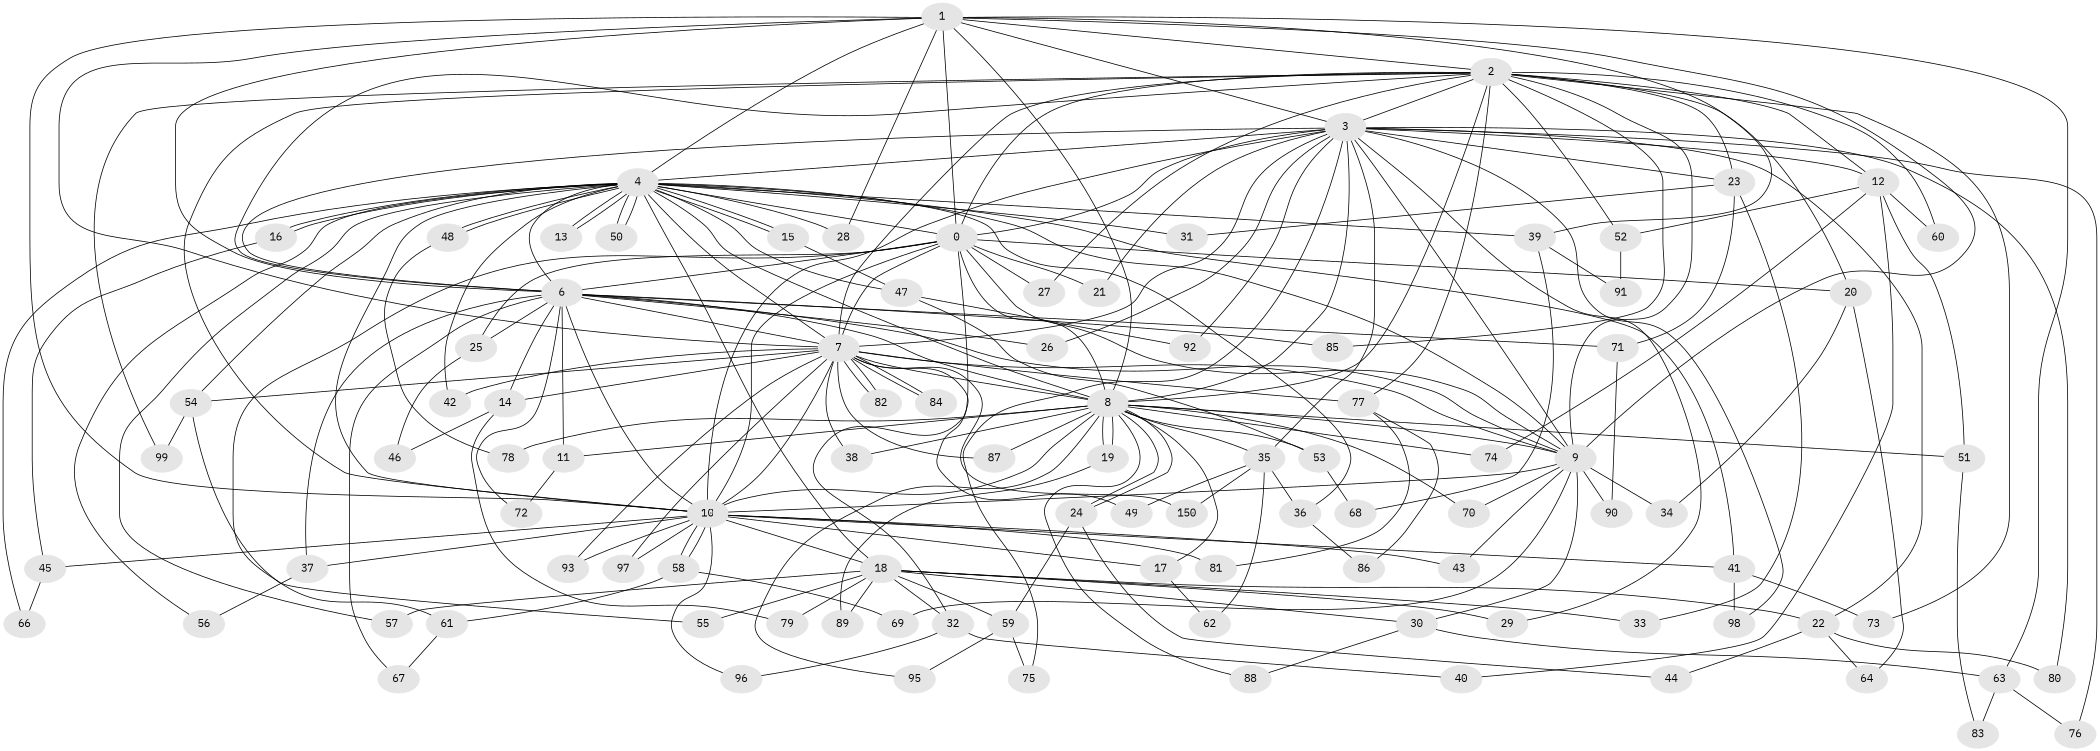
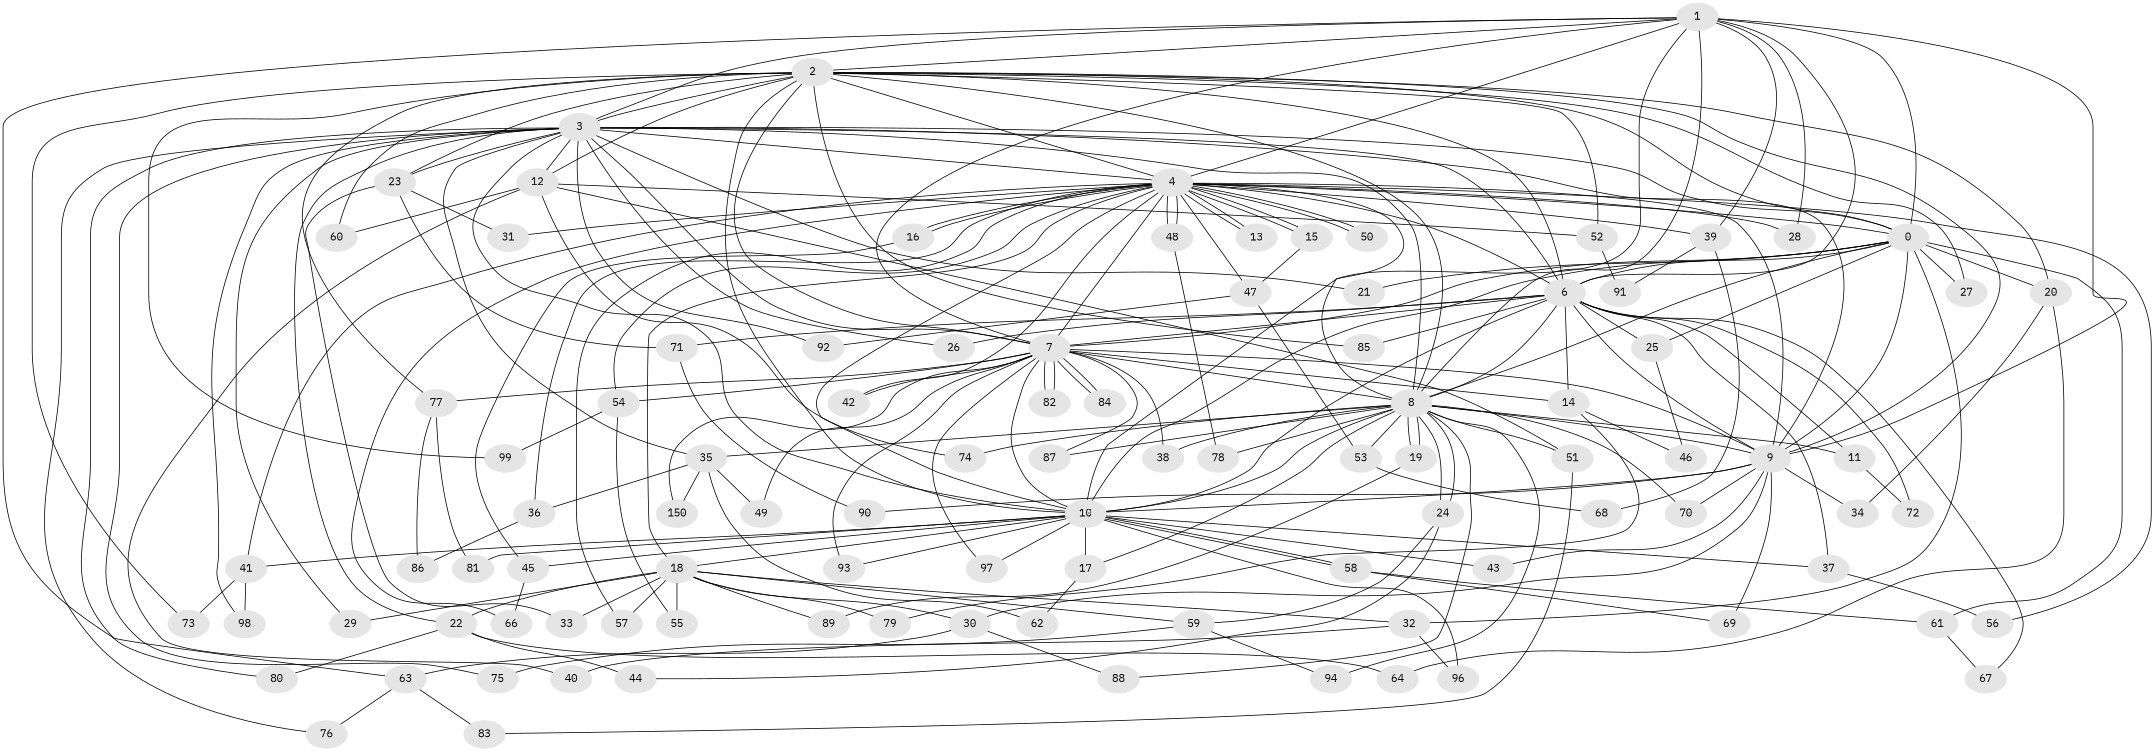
edge "2" -- "4": added
node "95": label "95" -> "94"
